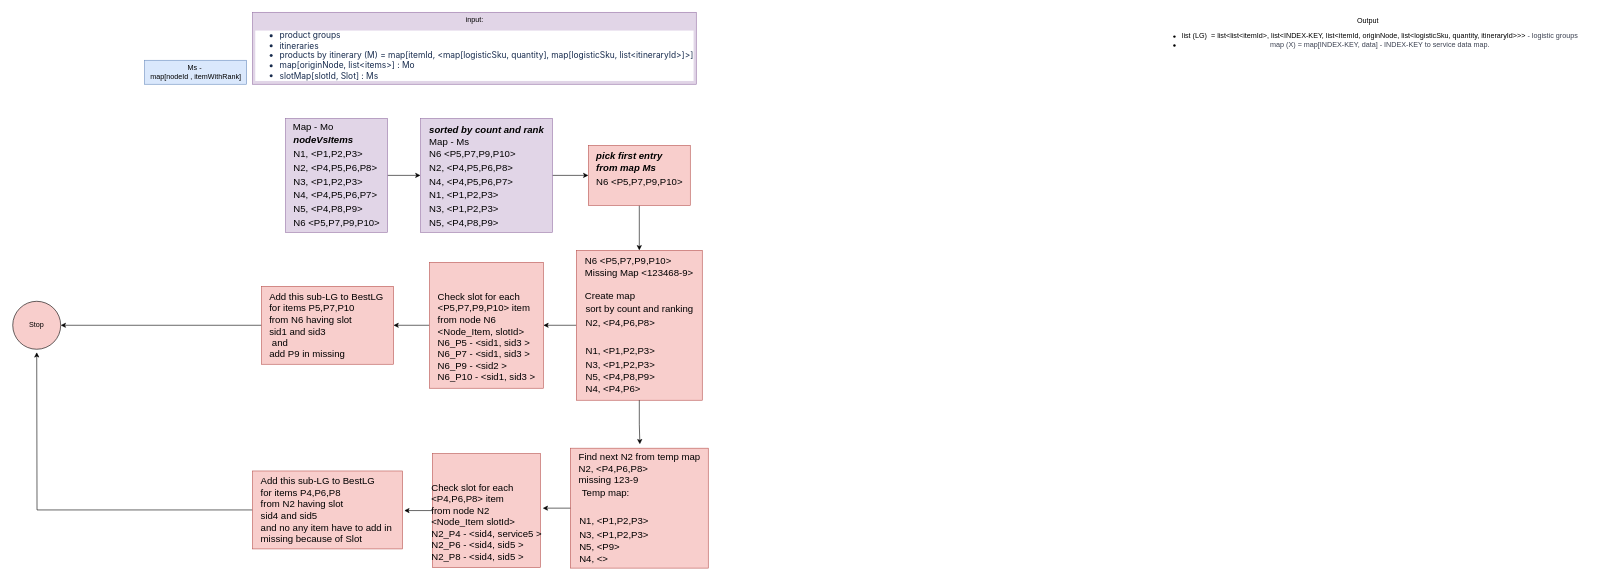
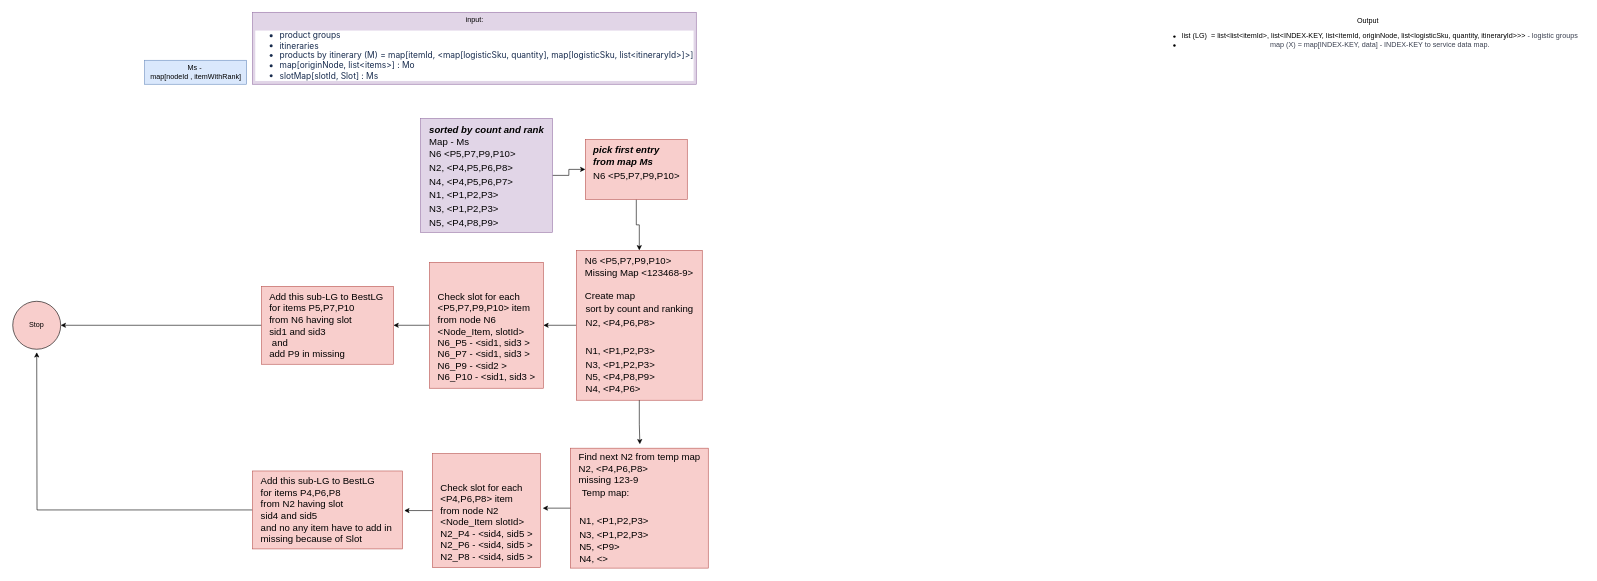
node "Map - Mo nodeVsItems N1, <P1,P2,P3> N2, <P4,P5,P6,P8> N3, <P1,P2,P3> N4, <P4,P5,P6,P7> N5, <P4,P8,P9> N6 <P5,P7,P9,P10>": removed
edge "Map - Mo nodeVsItems N1, <P1,P2,P3> N2, <P4,P5,P6,P8> N3, <P1,P2,P3> N4, <P4,P5,P6,P7> N5, <P4,P8,P9> N6 <P5,P7,P9,P10>" -> "sorted by count and rank Map - Ms N6 <P5,P7,P9,P10> N2, <P4,P5,P6,P8> N4, <P4,P5,P6,P7> N1, <P1,P2,P3> N3, <P1,P2,P3> N5, <P4,P8,P9>": removed
node "pick first entry from map Ms N6 <P5,P7,P9,P10>": moved (639, 176) -> (636, 170)
node "Check slot for each <P4,P6,P8> item from node N2 <Node_Item slotId> N2_P4 - <sid4, service5 > N2_P6 - <sid4, sid5 > N2_P8 - <sid4, sid5 >": label "Check slot for each <P4,P6,P8> item from node N2 <Node_Item slotId> N2_P4 - <sid4, service5 > N2_P6 - <sid4, sid5 > N2_P8 - <sid4, sid5 >" -> "Check slot for each <P4,P6,P8> item from node N2 <Node_Item slotId> N2_P4 - <sid4, sid5 > N2_P6 - <sid4, sid5 > N2_P8 - <sid4, sid5 >"
